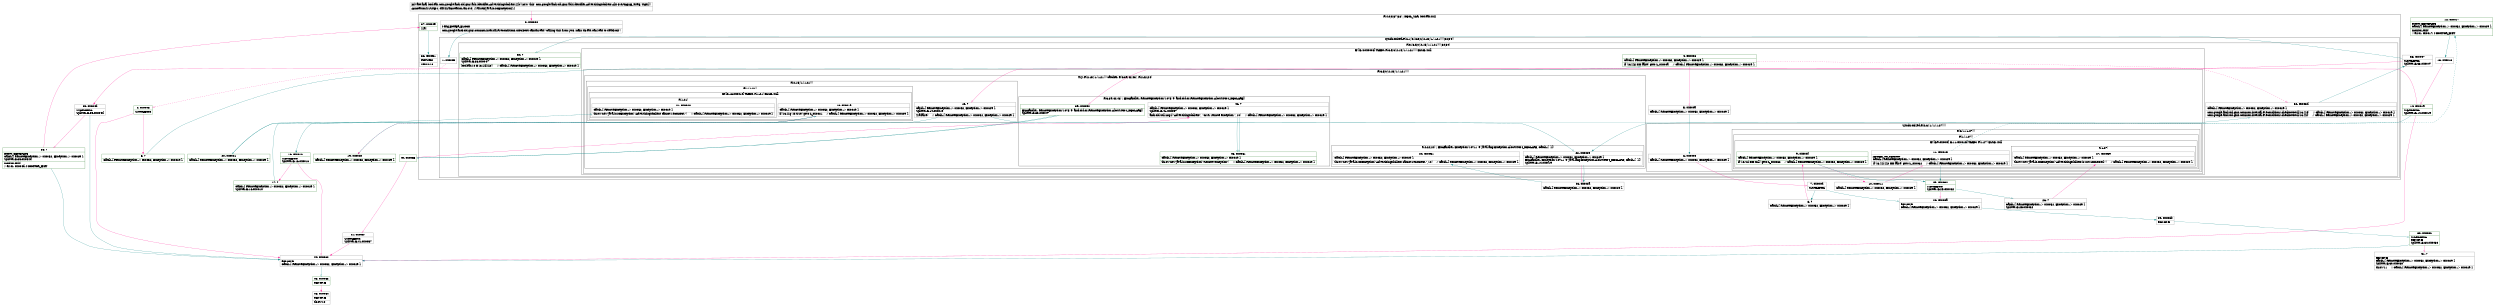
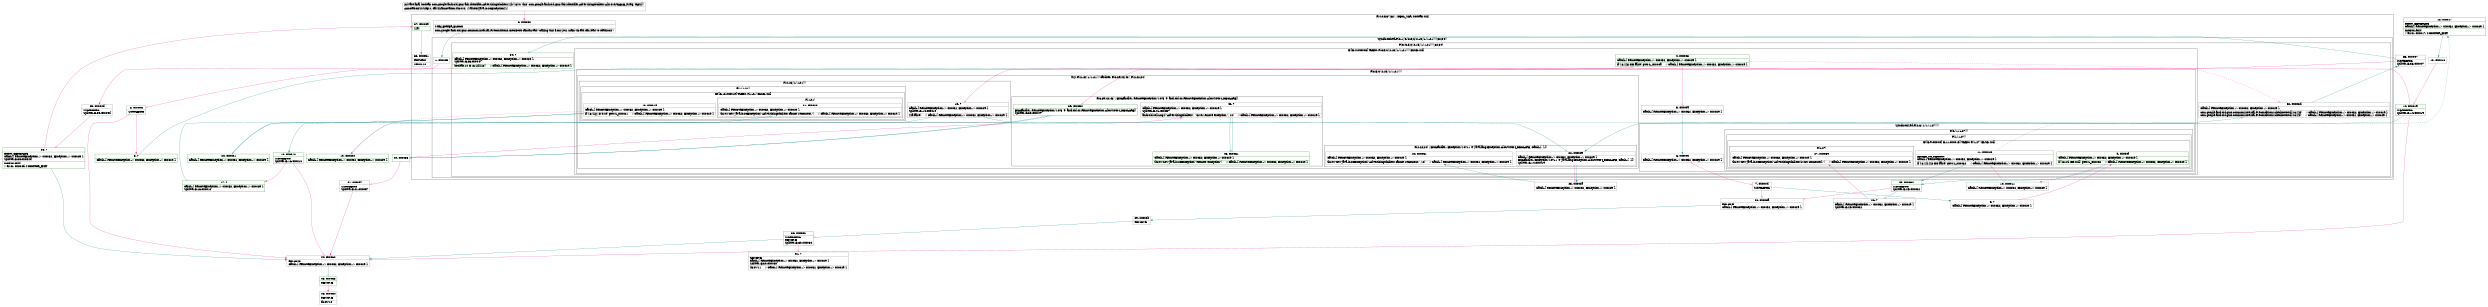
edge "1: 0x0005" -> "2: 0x0006": style dashed -> solid
edge "35: 0x004d" -> "44: 0x0062": removed
